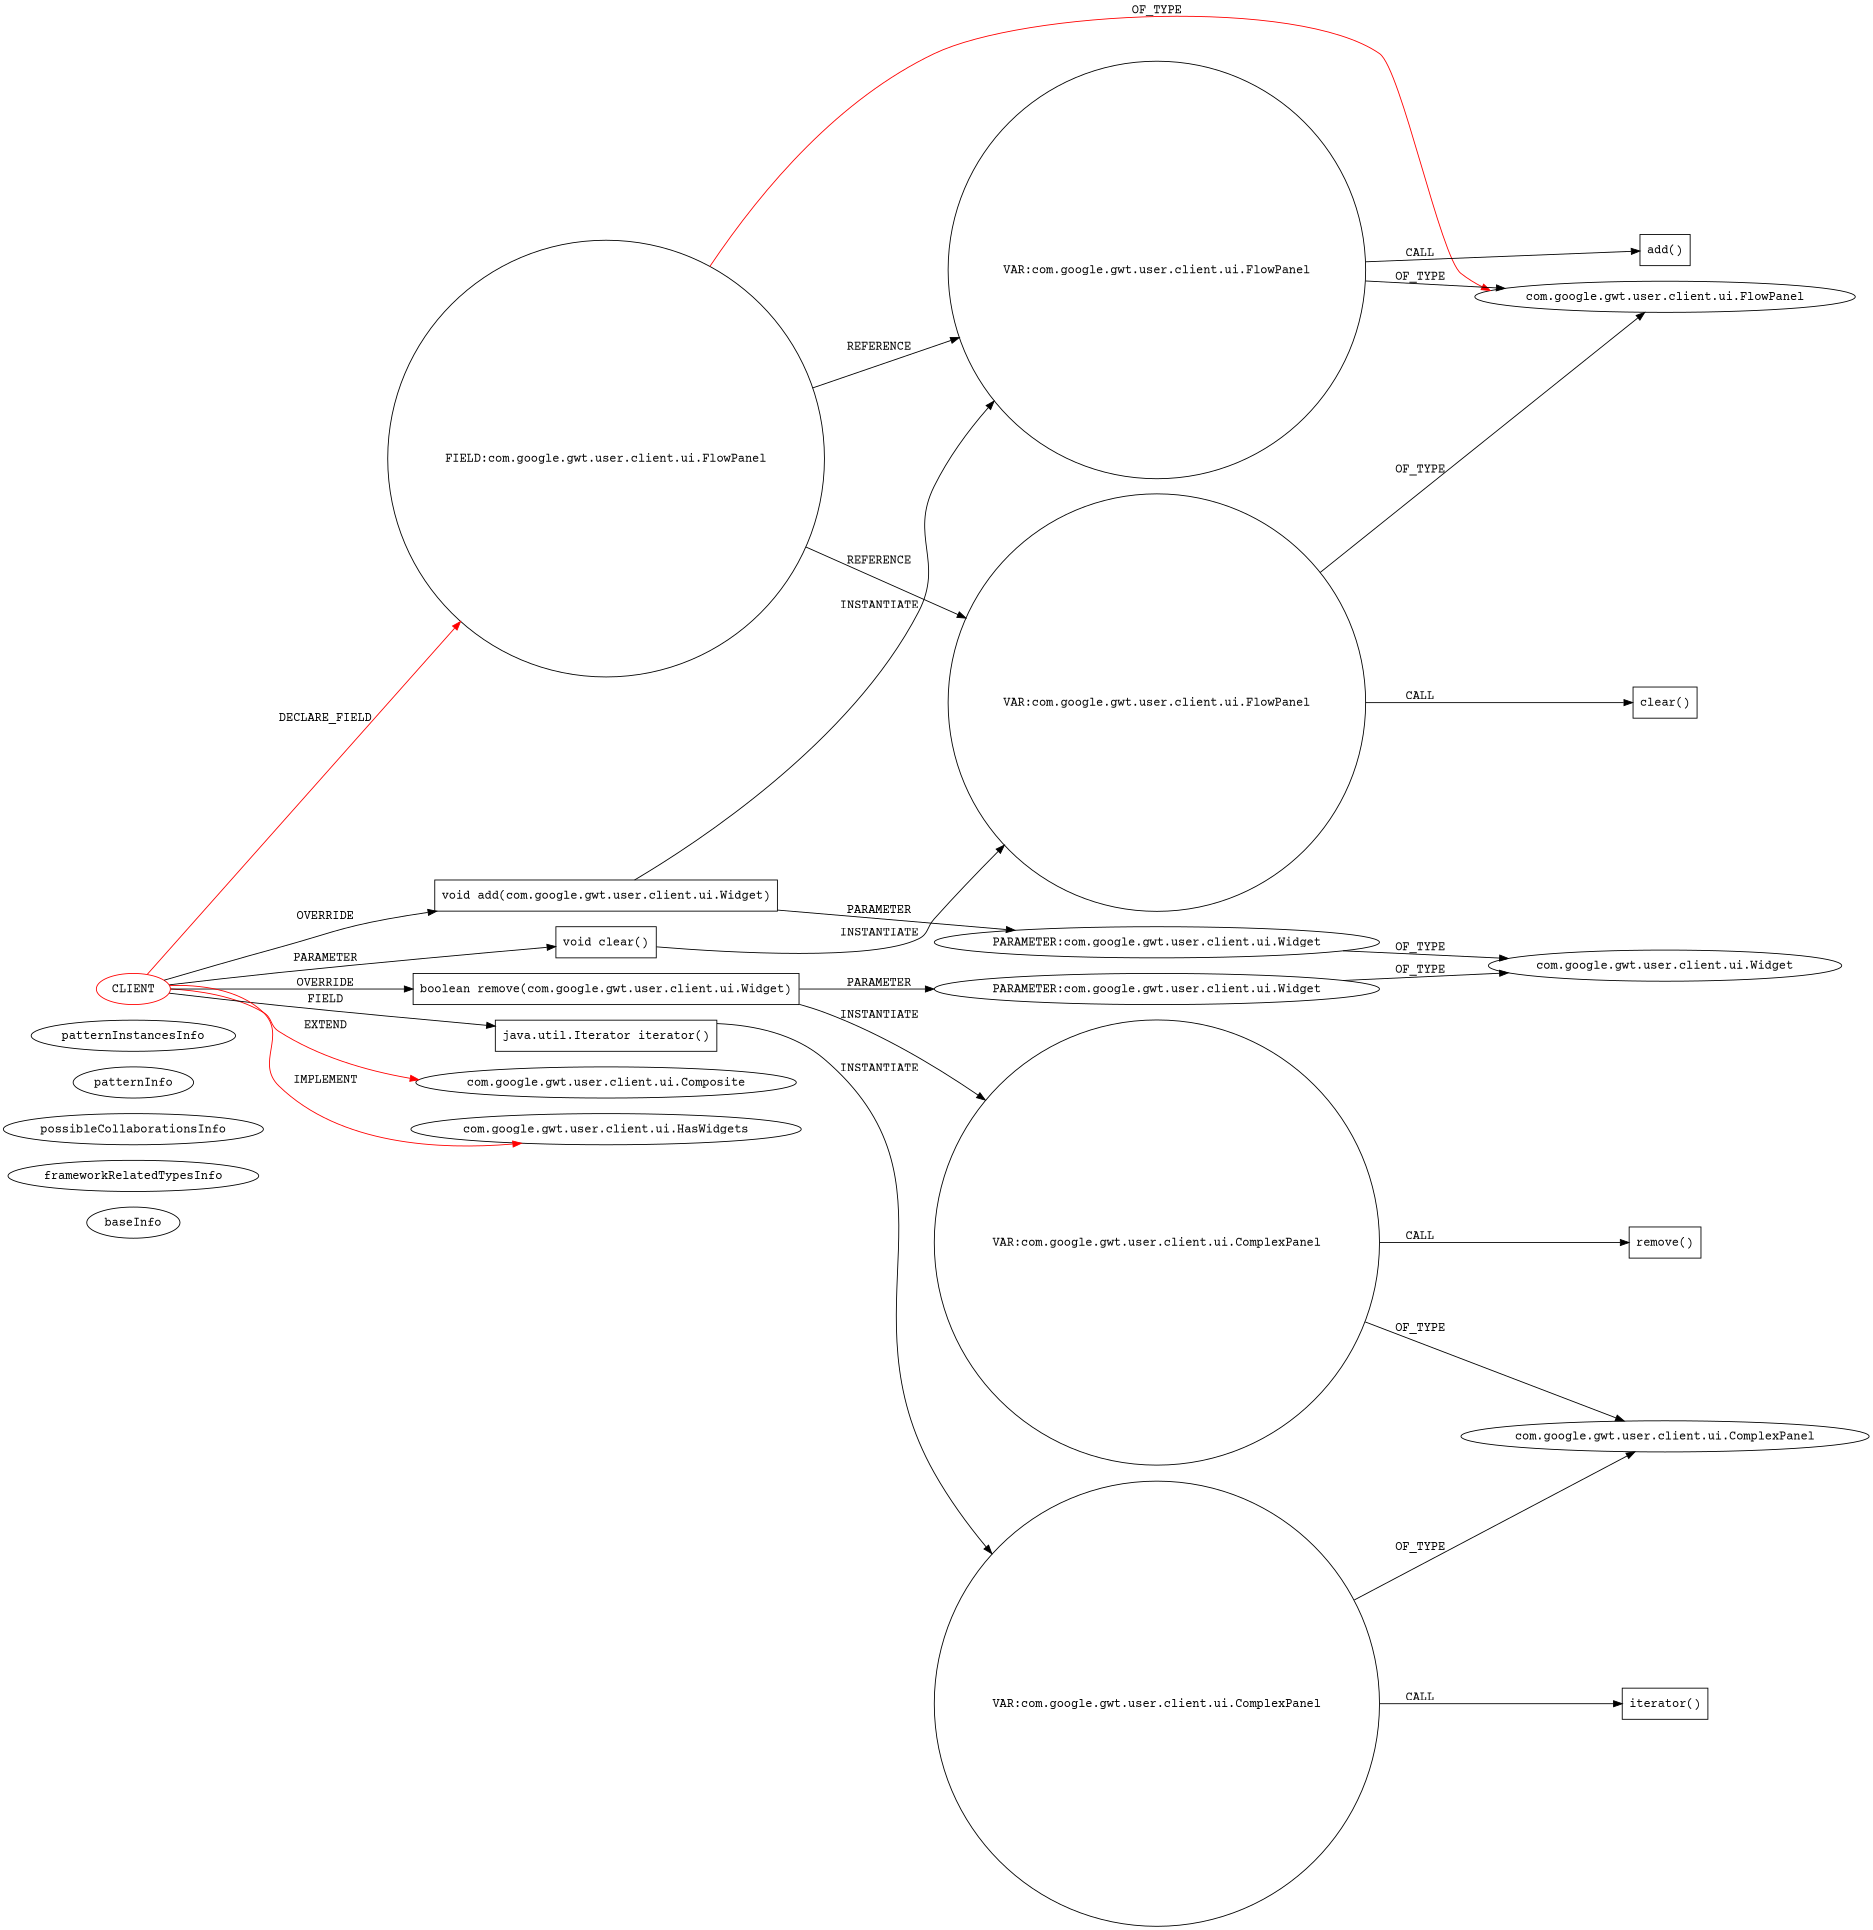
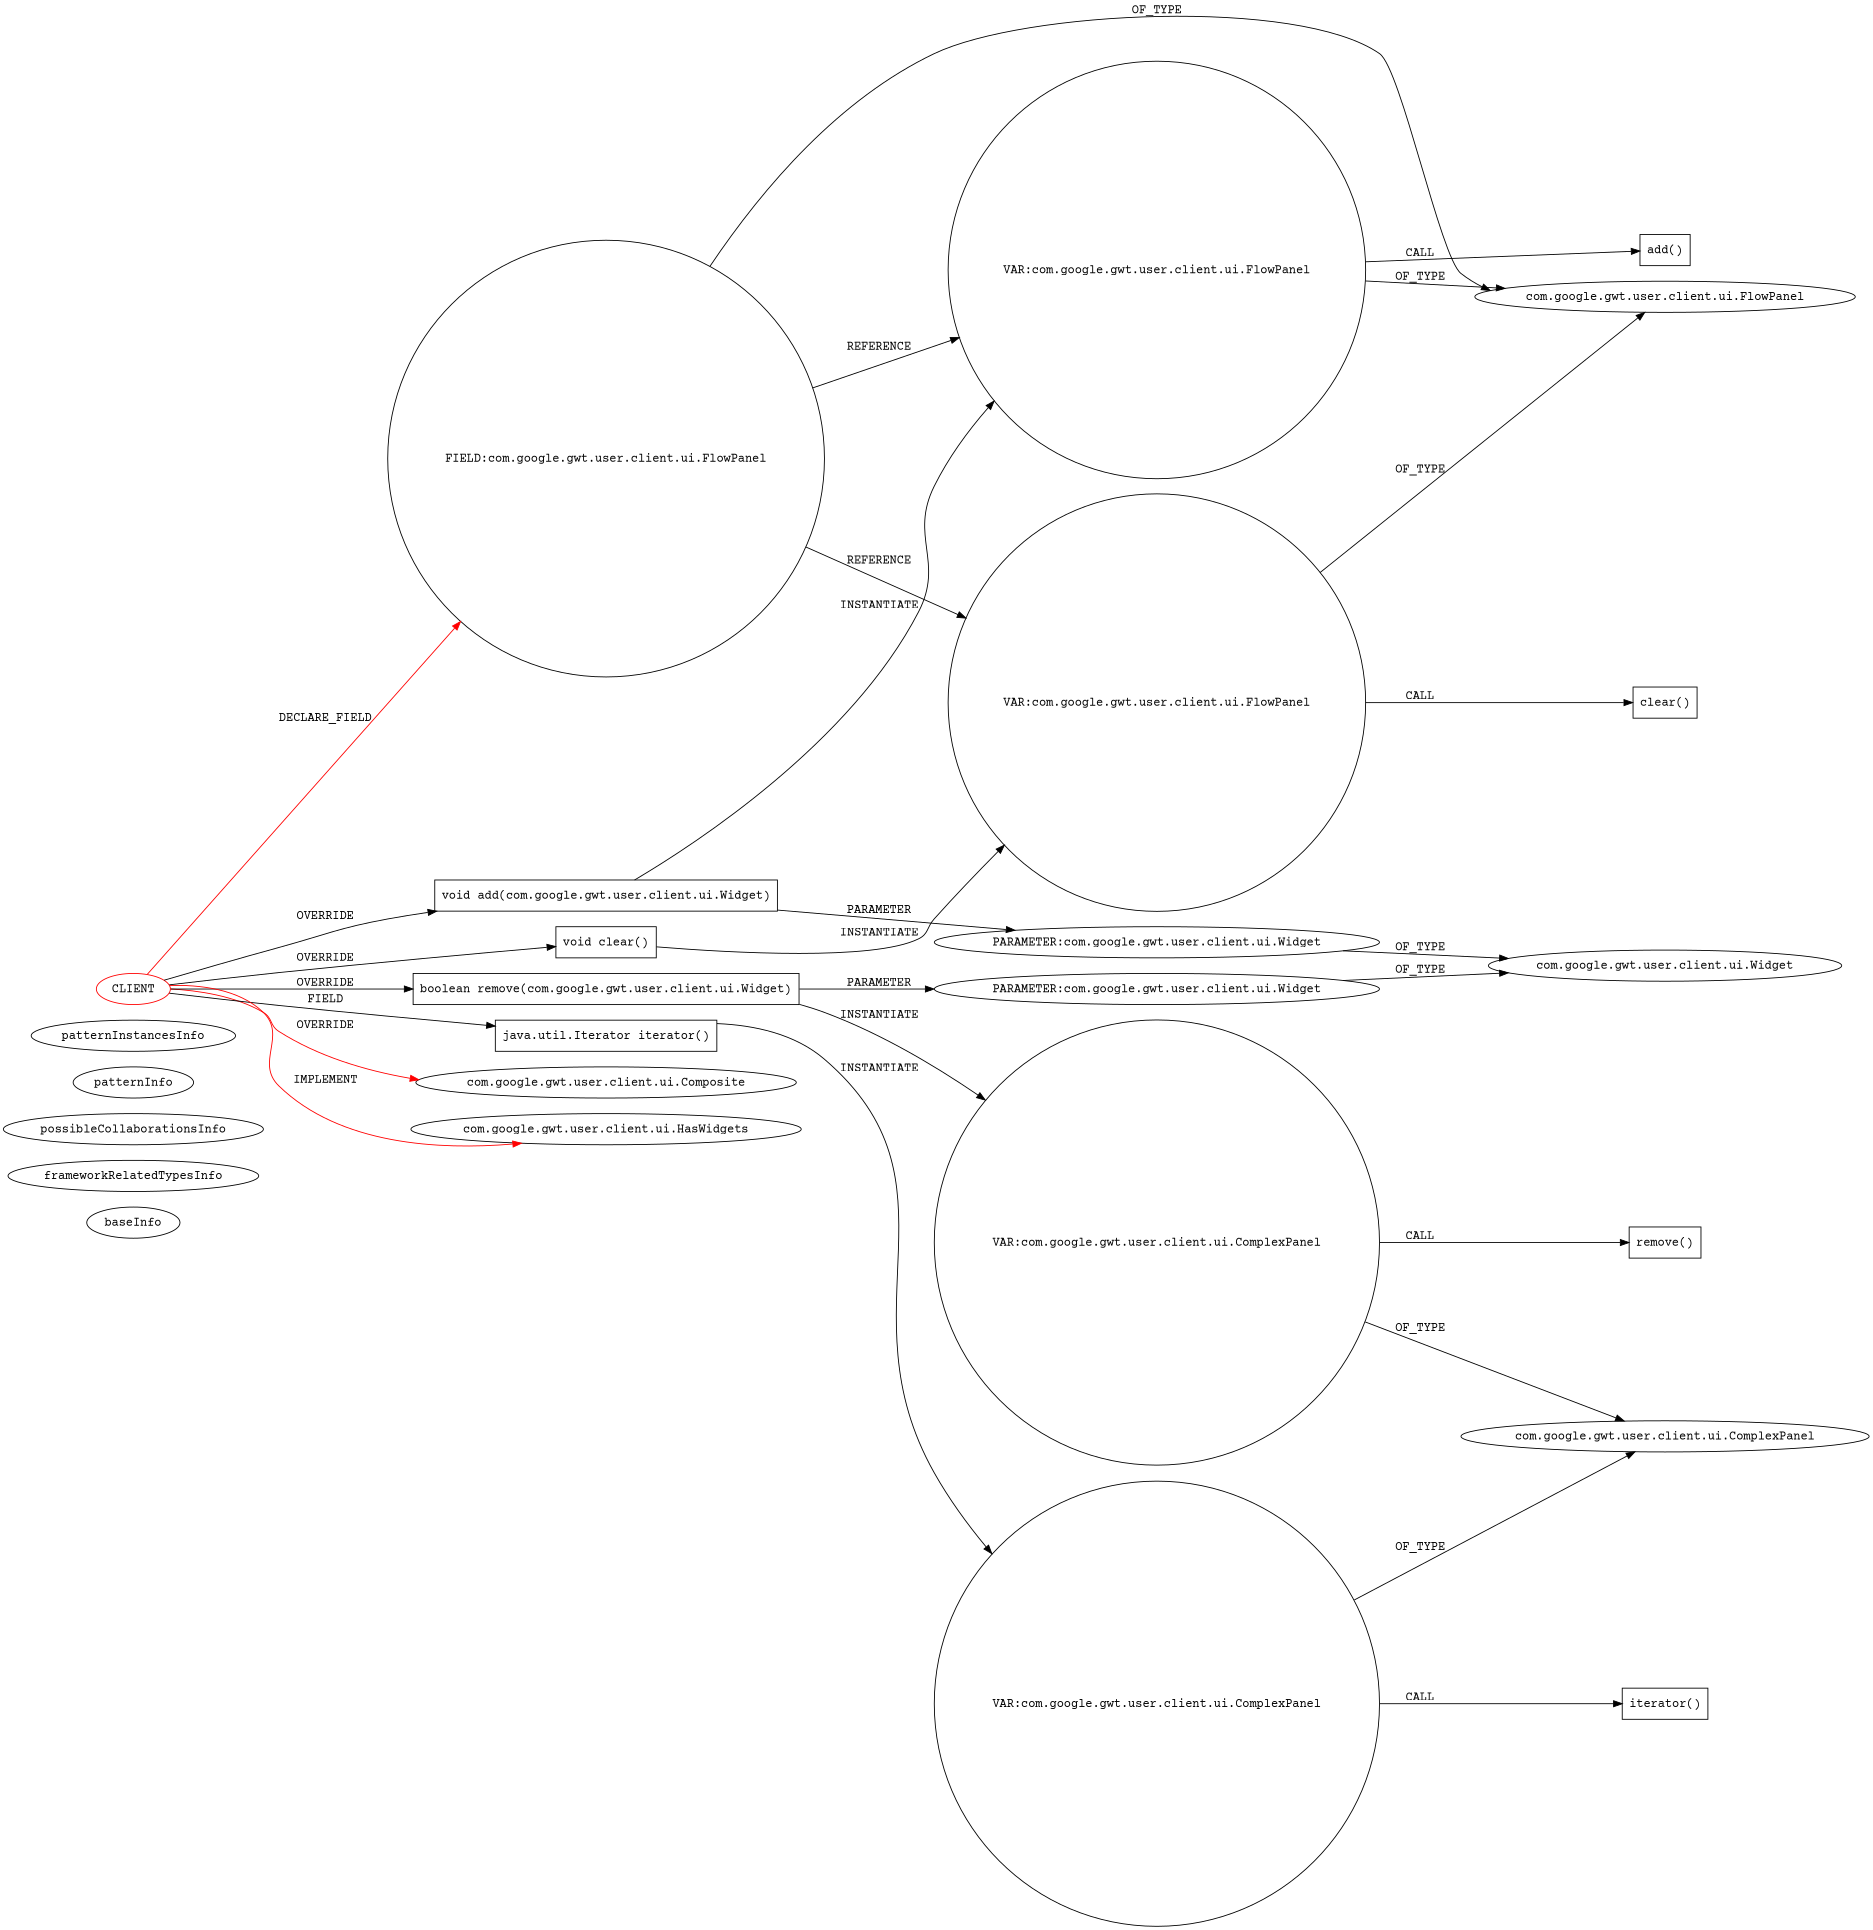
edge "FIELD:com.google.gwt.user.client.ui.FlowPanel" -> "com.google.gwt.user.client.ui.FlowPanel": color red -> black
edge "CLIENT" -> "void clear()": label "PARAMETER" -> "OVERRIDE"
edge "CLIENT" -> "com.google.gwt.user.client.ui.Composite": label "EXTEND" -> "OVERRIDE"
